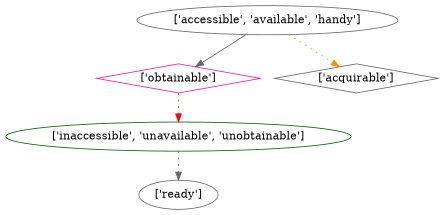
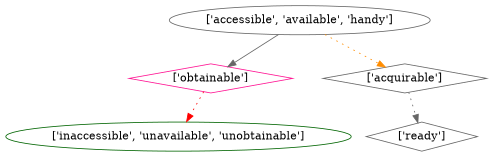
edge "['inaccessible', 'unavailable', 'unobtainable']" -> "['ready']": now "['acquirable']" -> "['ready']"
node "['ready']": shape ellipse -> diamond
